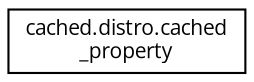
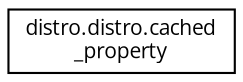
node "cached.distro.cached _property": label "cached.distro.cached _property" -> "distro.distro.cached _property"
